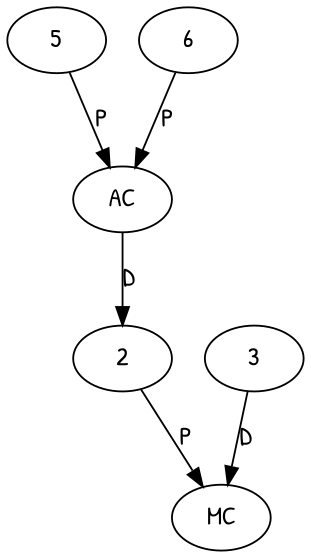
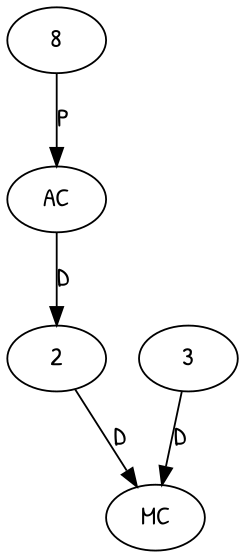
node "5": removed
node "6": label "6" -> "8"
edge "2" -> "MC": label "P" -> "D"
